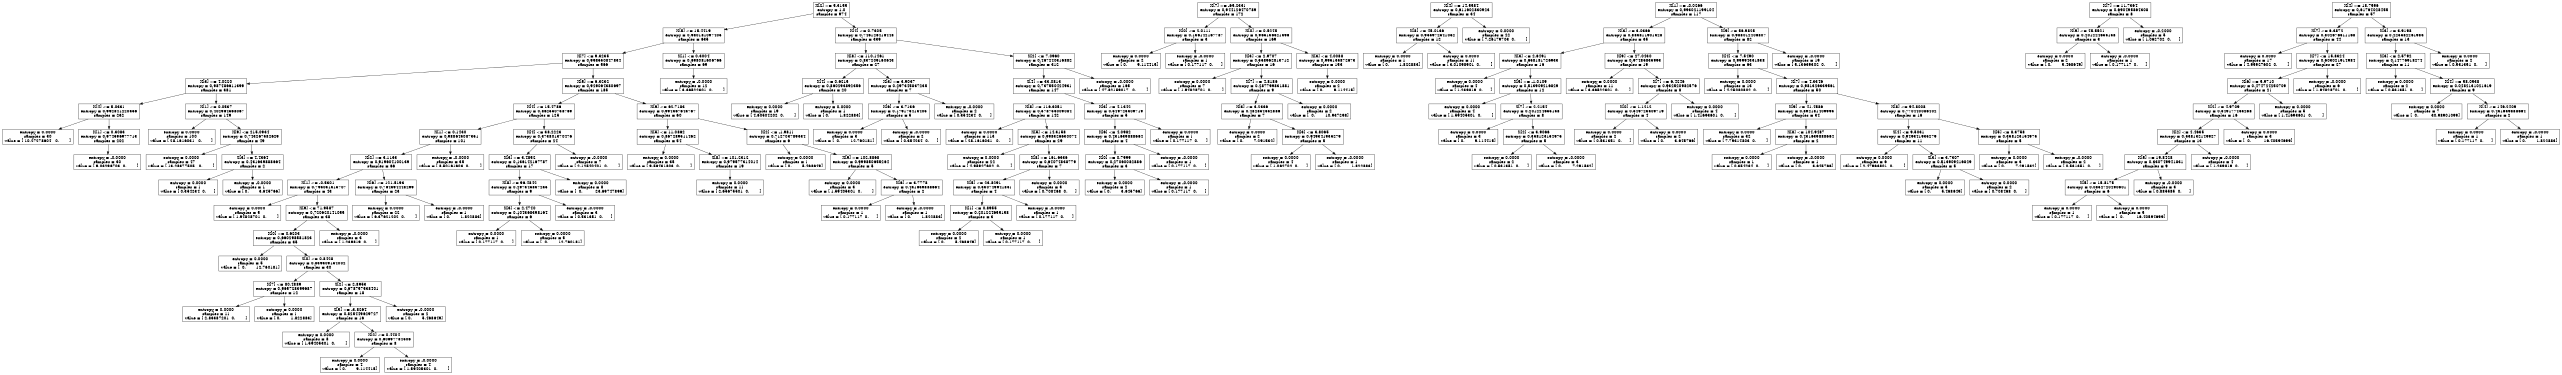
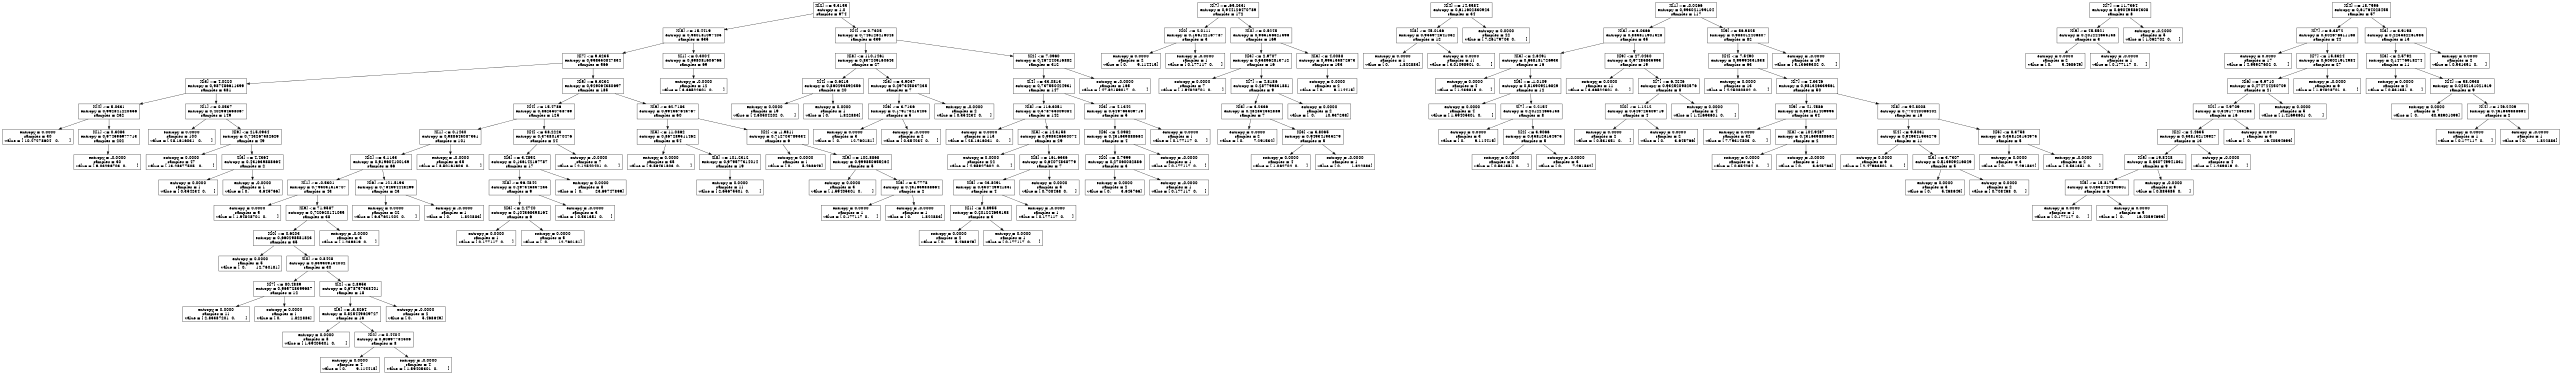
node "X[4] <= 0.7305 entropy = 0.746126416448 samples = 339": label "X[4] <= 0.7305 entropy = 0.746126416448 samples = 339" -> "X[4] <= 0.7305 entropy = 0.746126416048 samples = 339"
edge "X[4] <= 33.0813 entropy = 0.737550424931 samples = 147" -> "X[8] <= 116.3051 entropy = 0.578753009084 samples = 142": added
node "X[3] <= 4.1342 entropy = 0.549723309719 samples = 5": label "X[3] <= 4.1342 entropy = 0.549723309719 samples = 5" -> "X[3] <= 4.1342 entropy = 0.549763309719 samples = 5"
